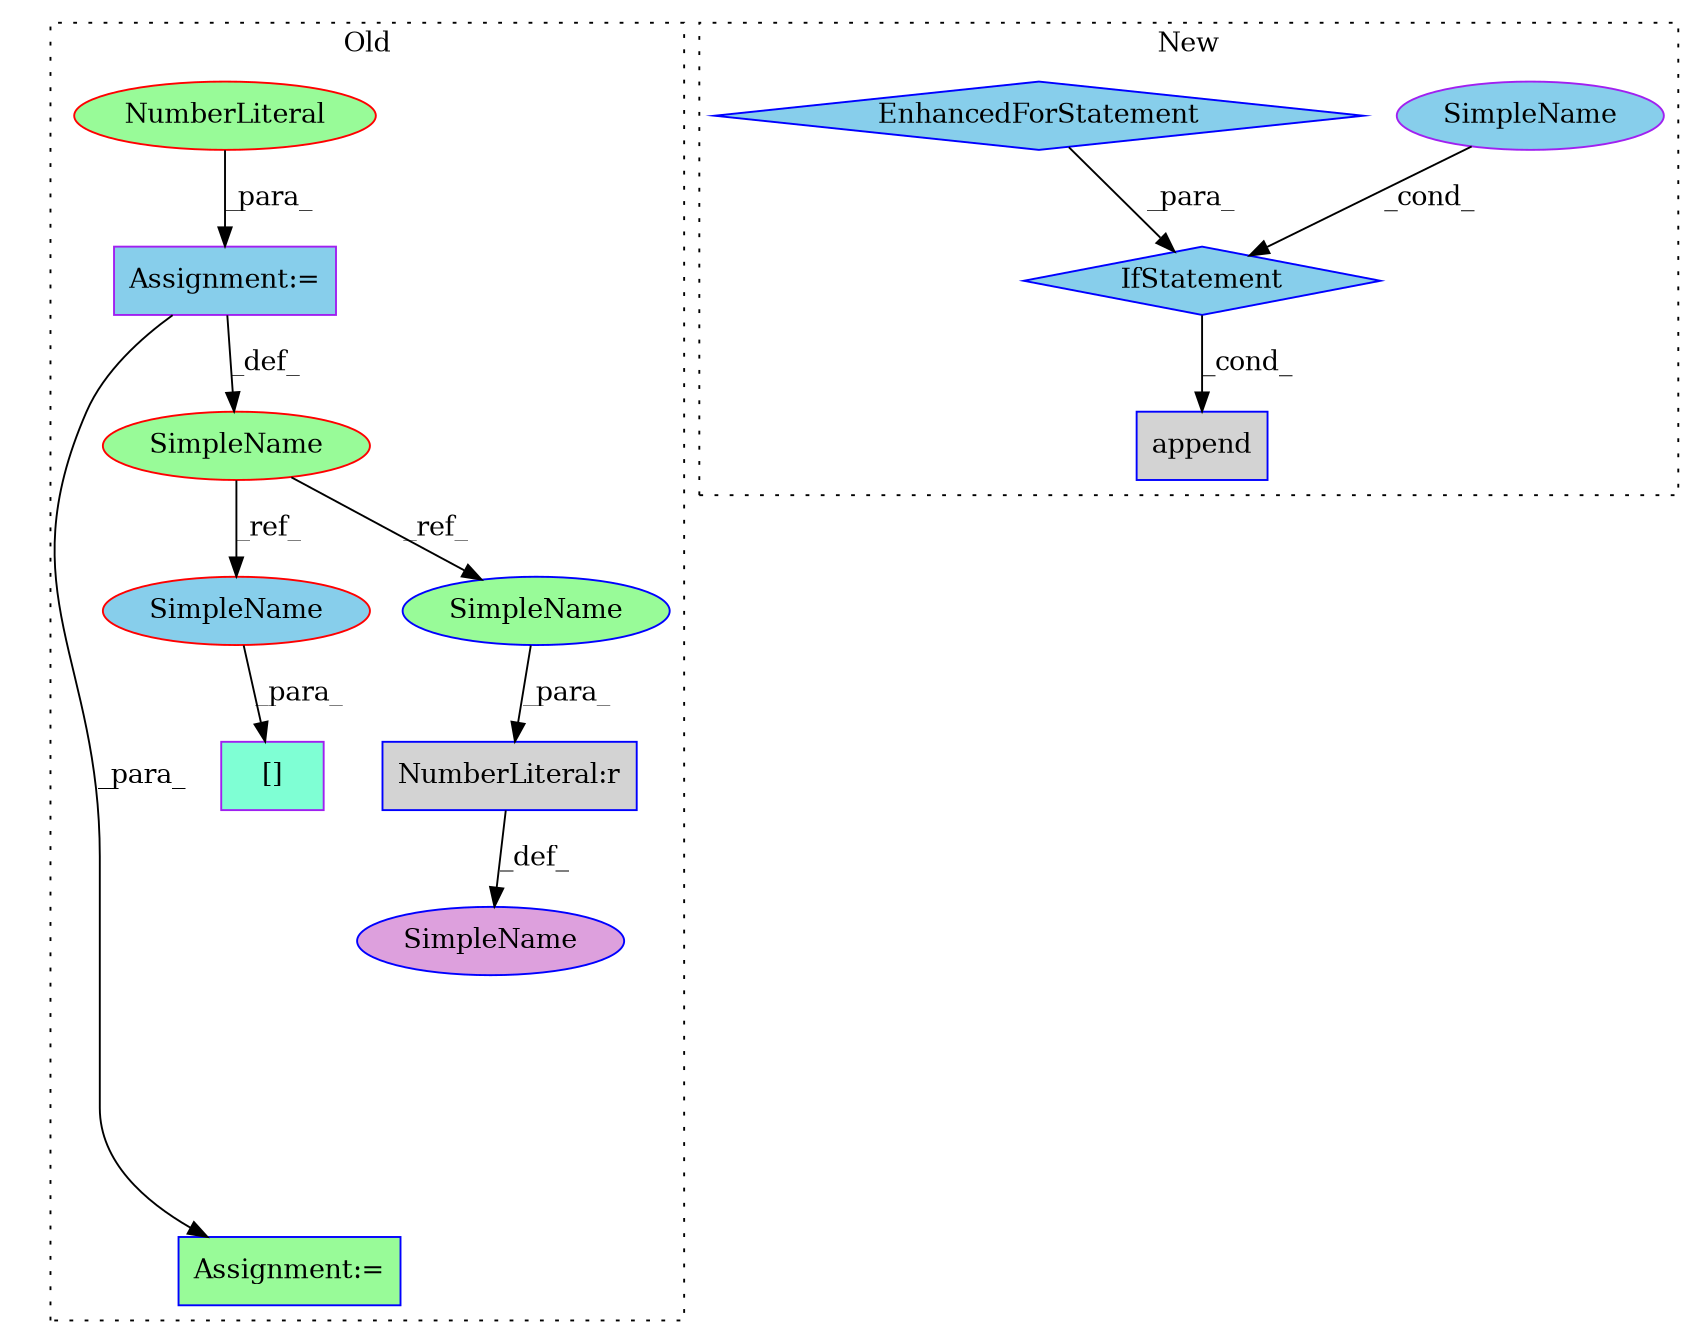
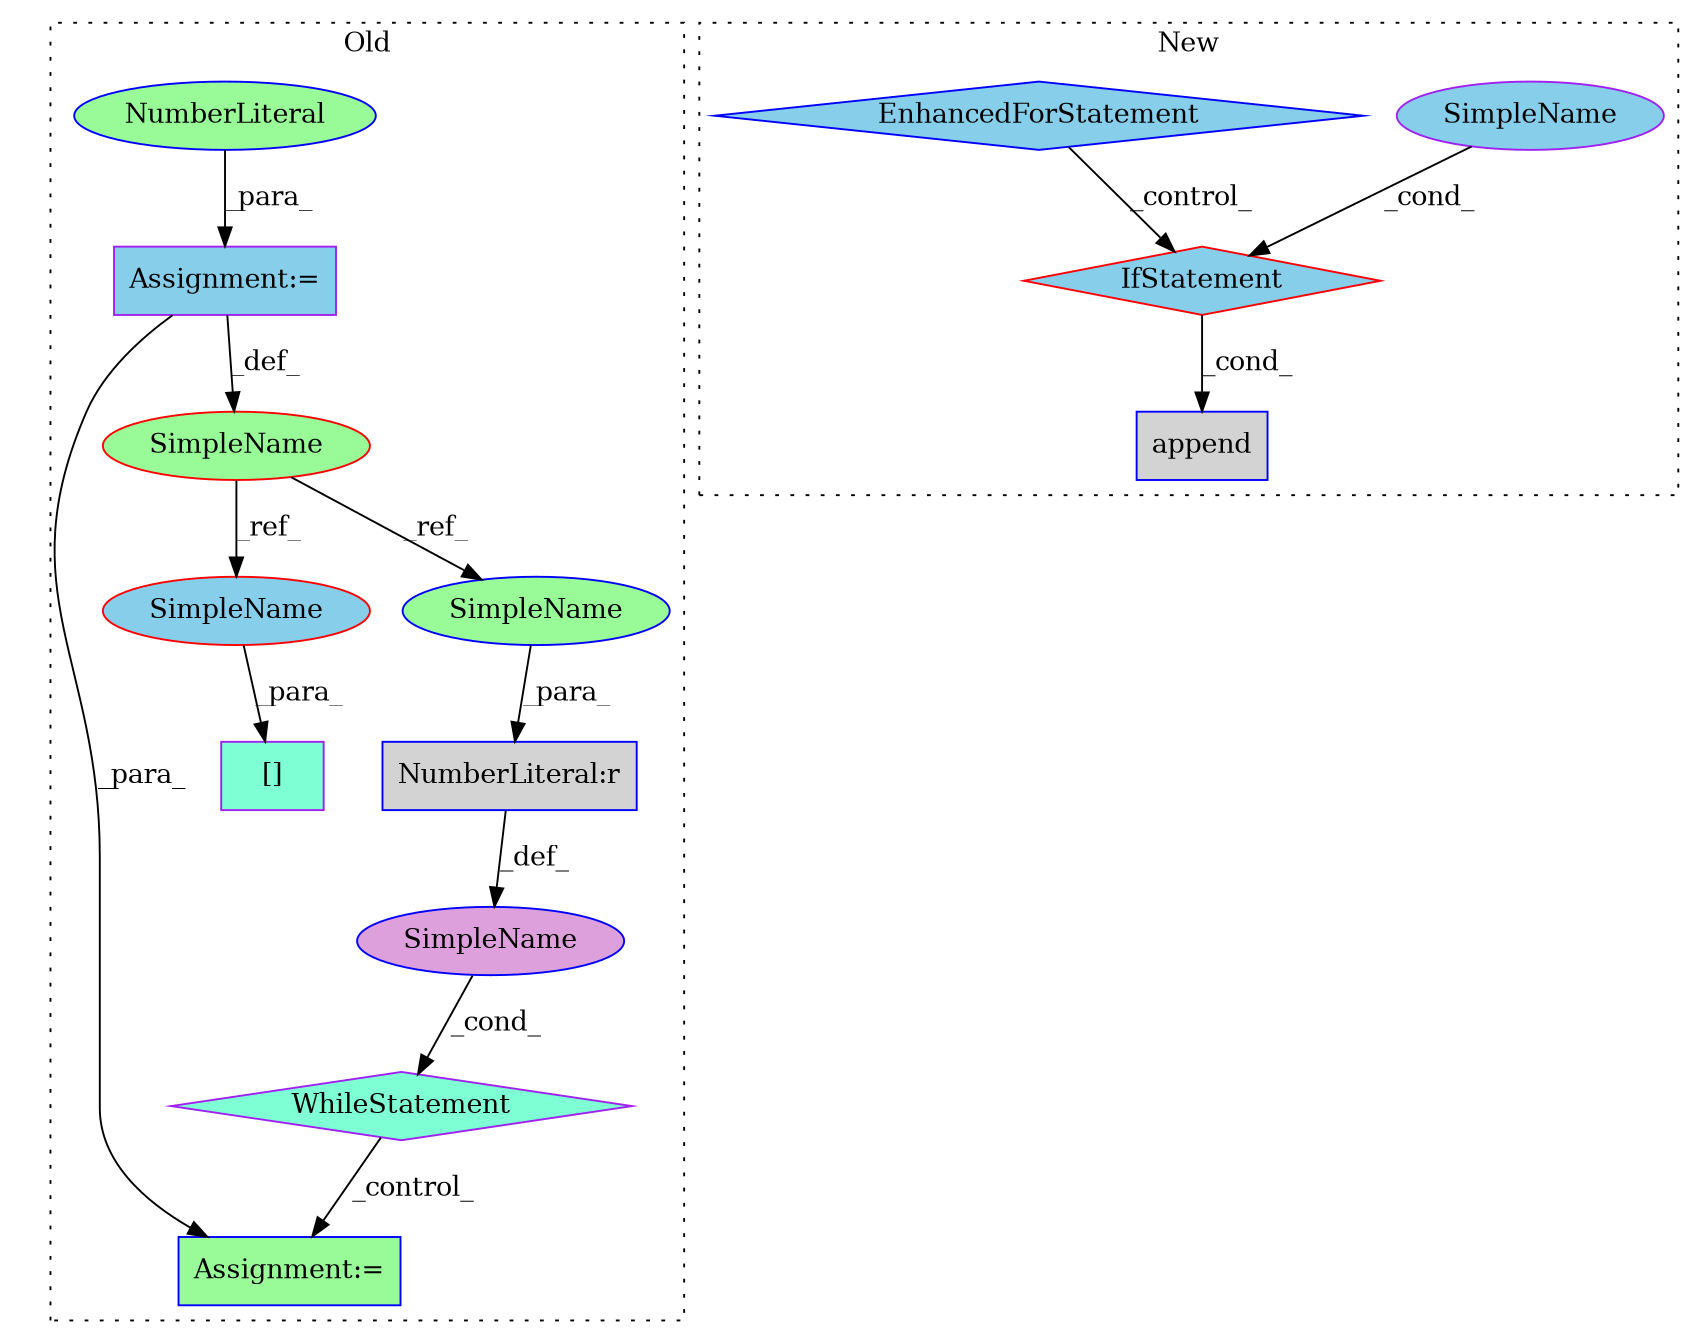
node "NumberLiteral": color red -> blue
edge "EnhancedForStatement" -> "IfStatement": label "_para_" -> "_control_"
node "IfStatement": color blue -> red
node "WhileStatement": added
